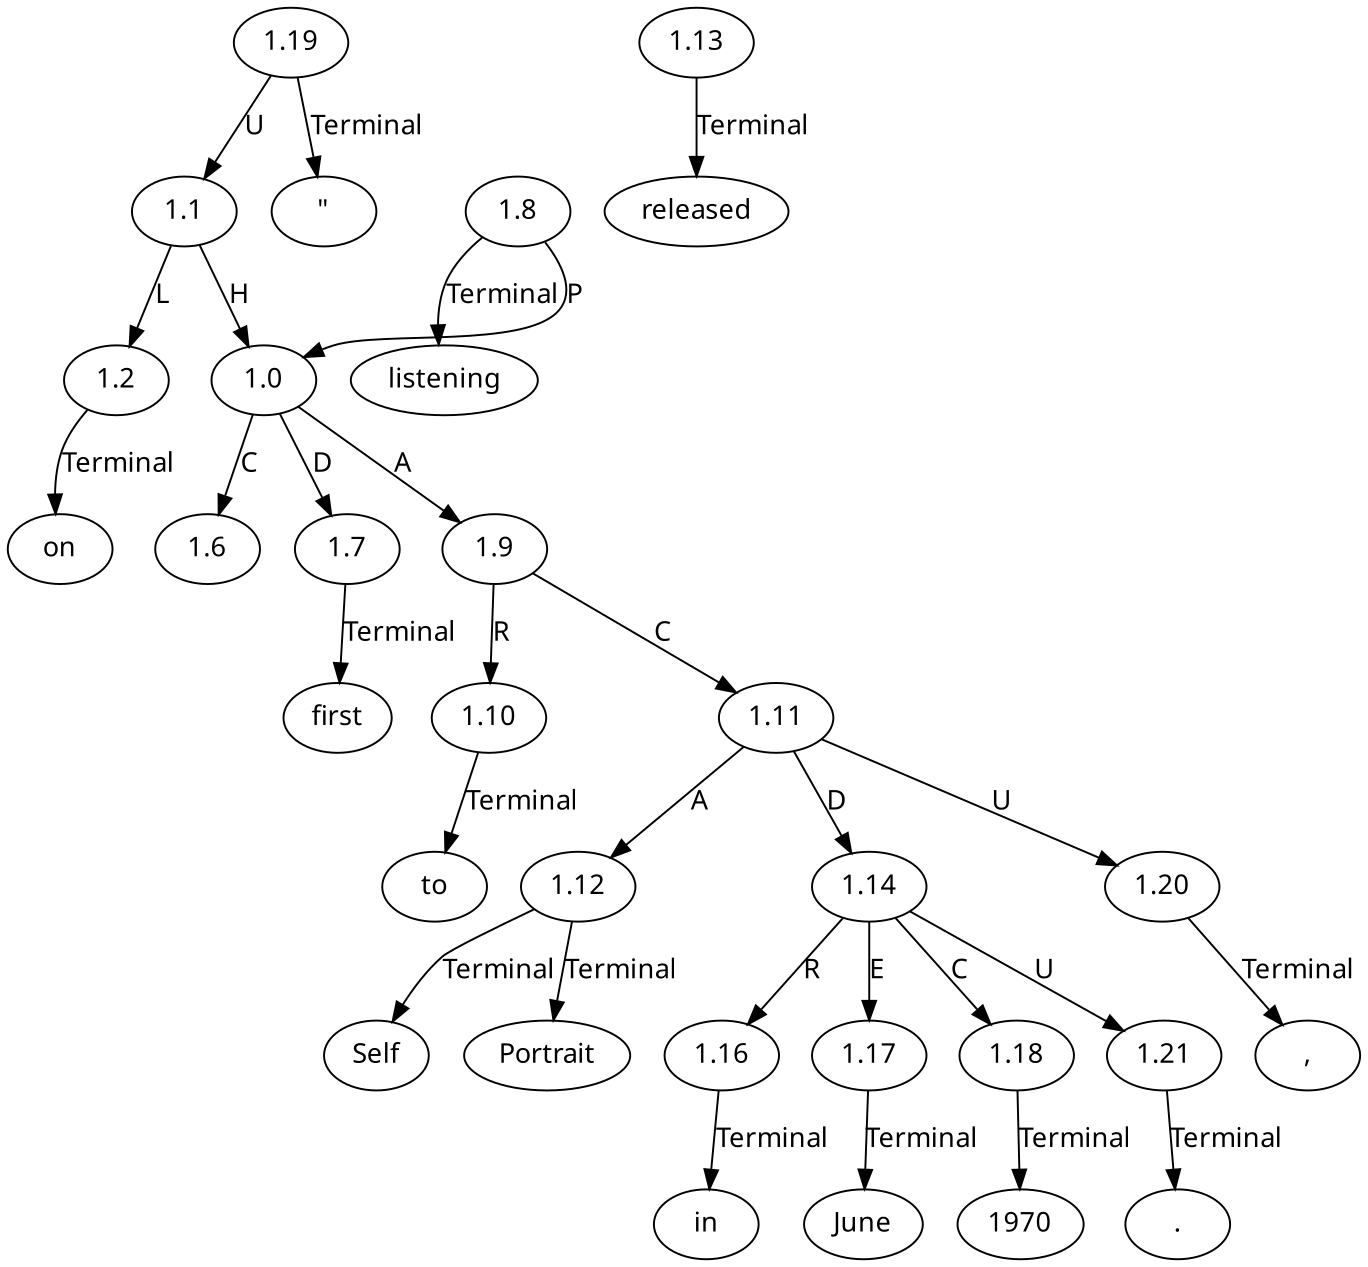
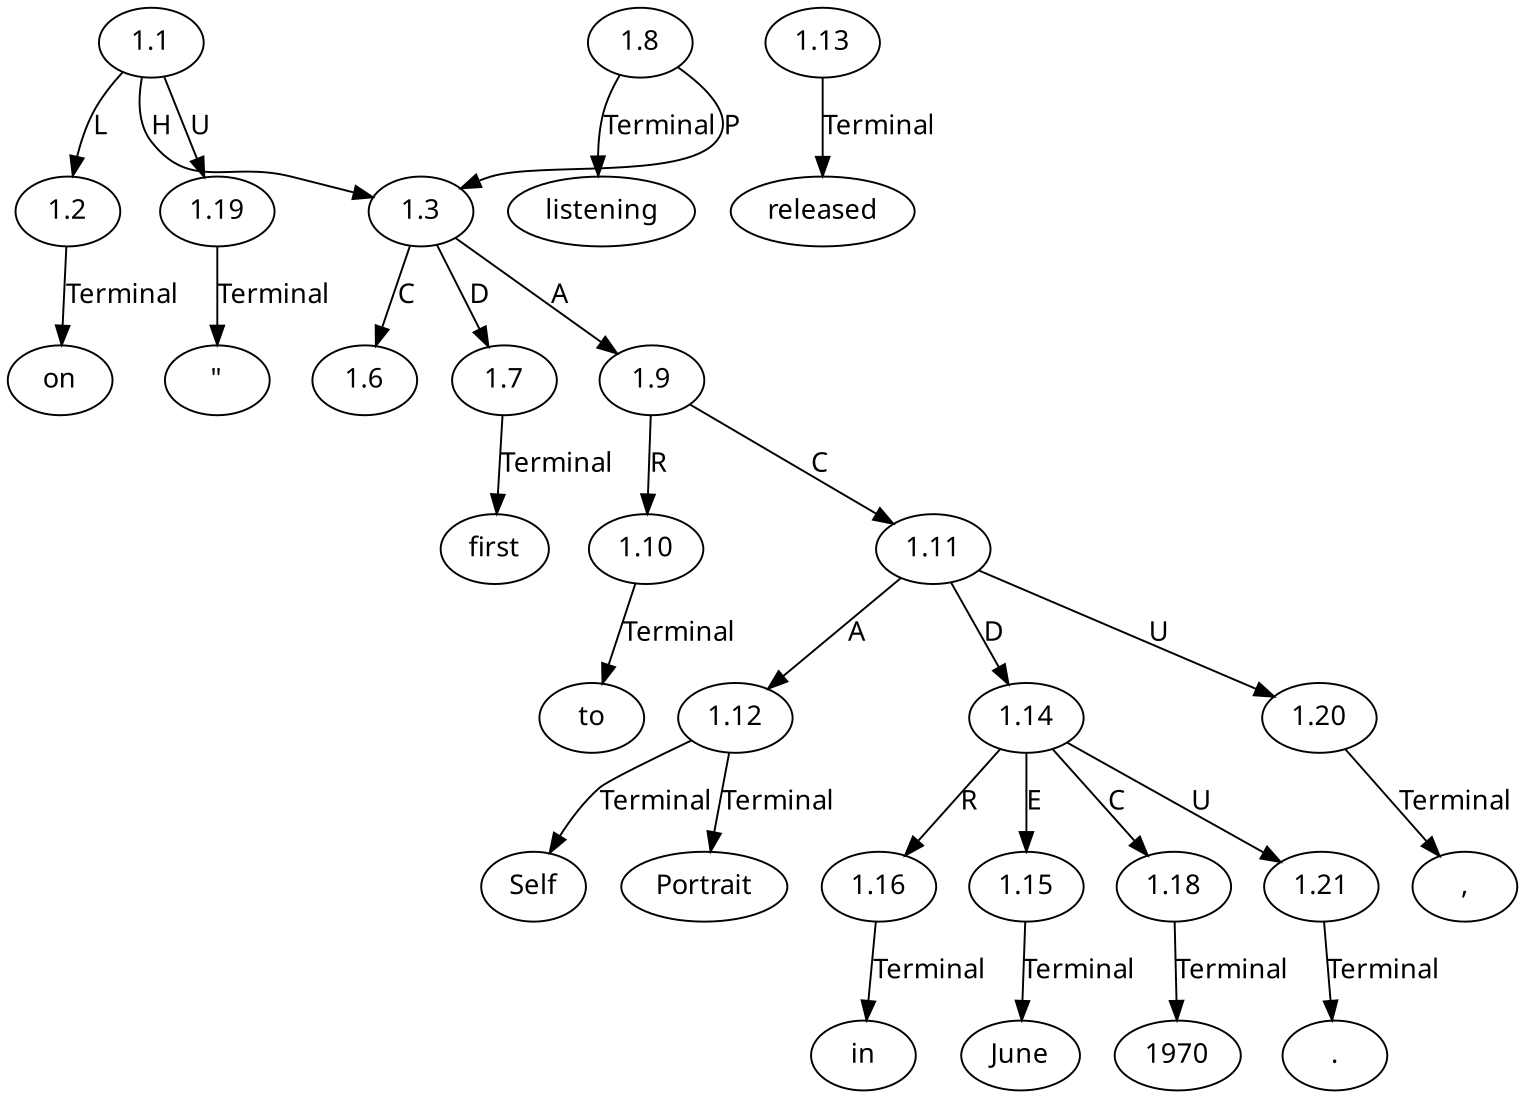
edge "1.19" -> "1.1": reversed
node "1.0": label "1.0" -> "1.3"
node "1.17": label "1.17" -> "1.15"
